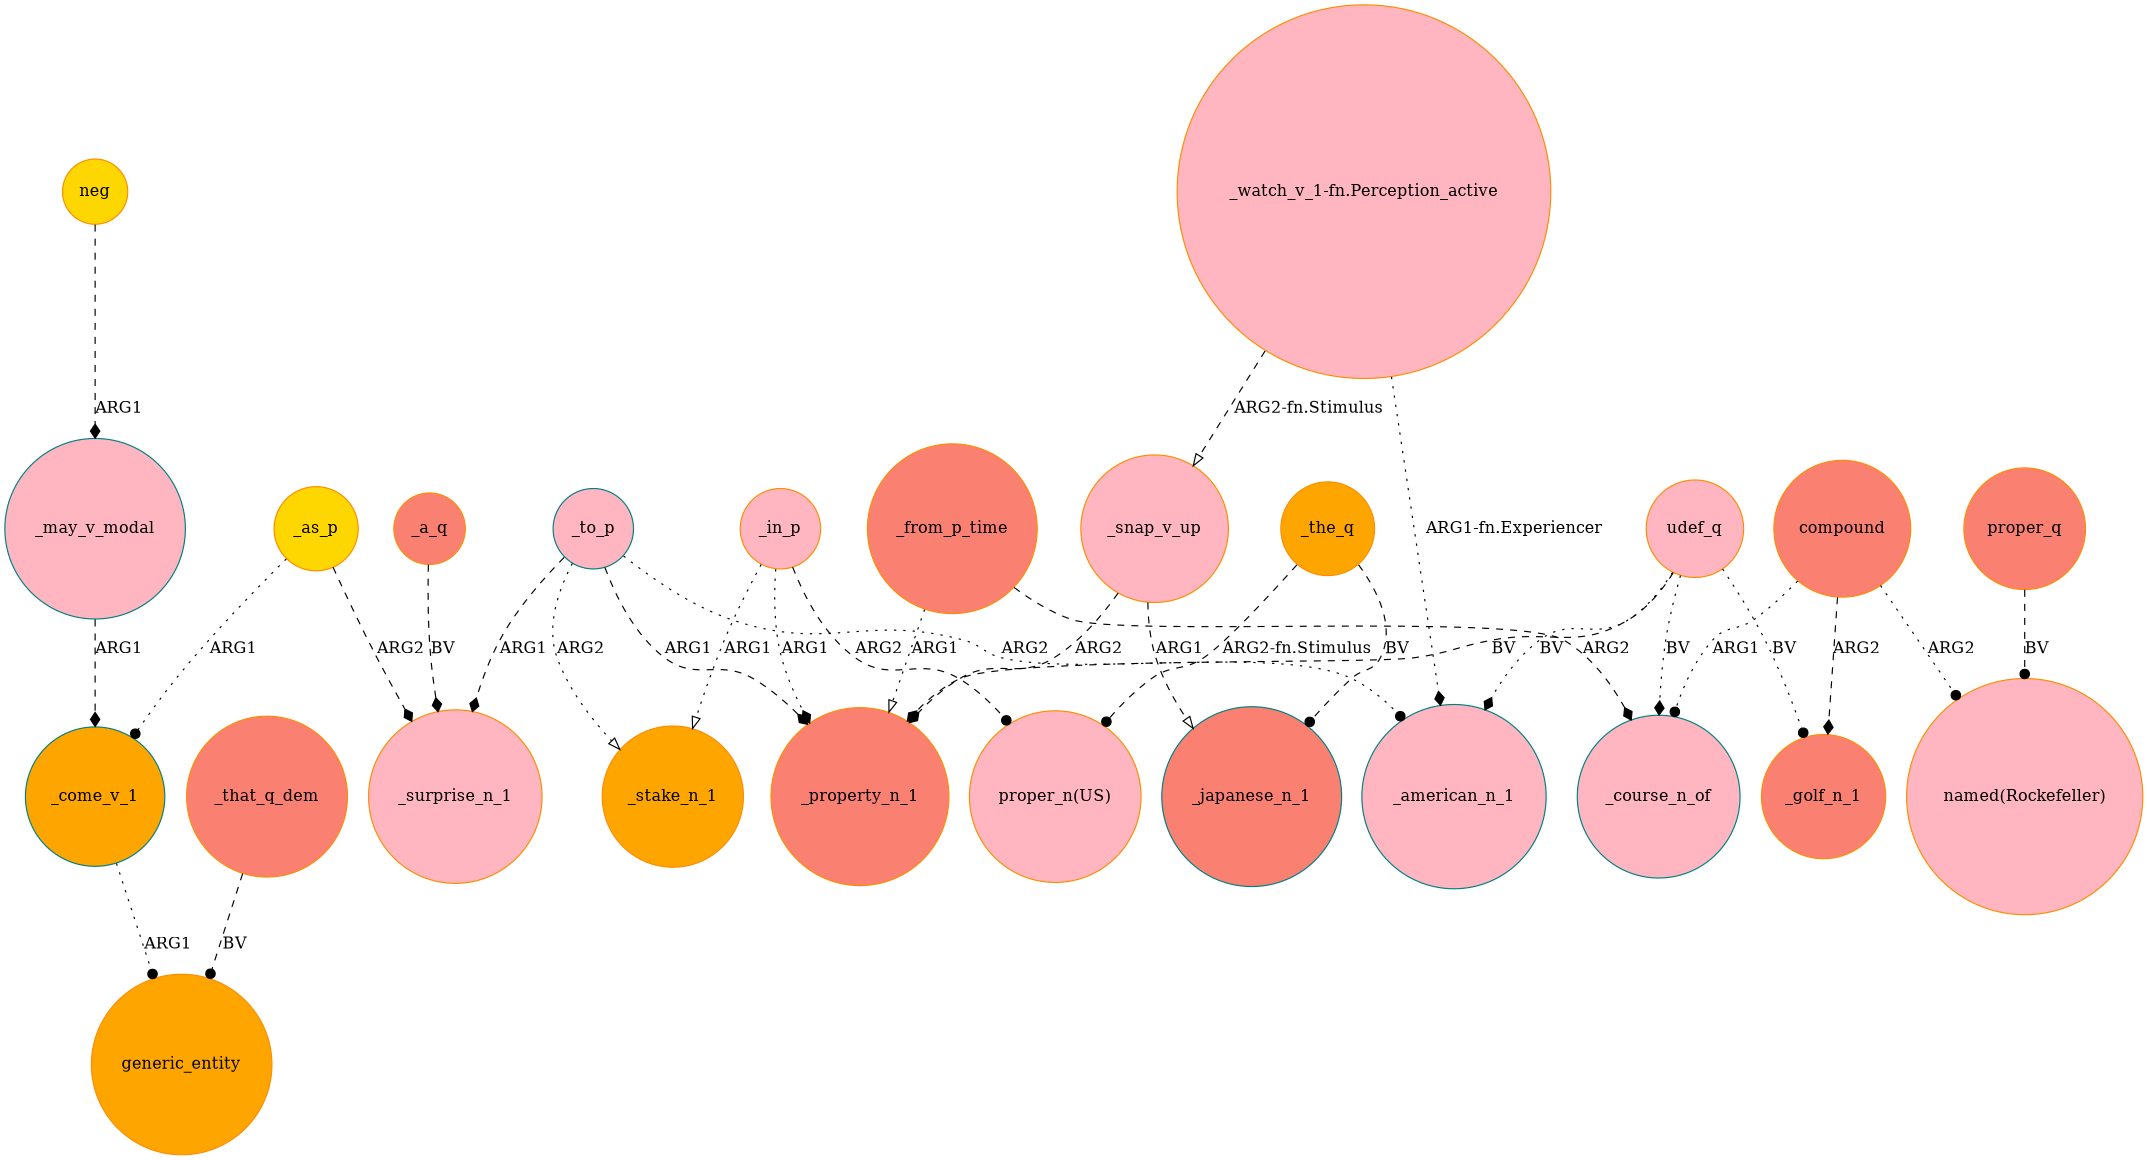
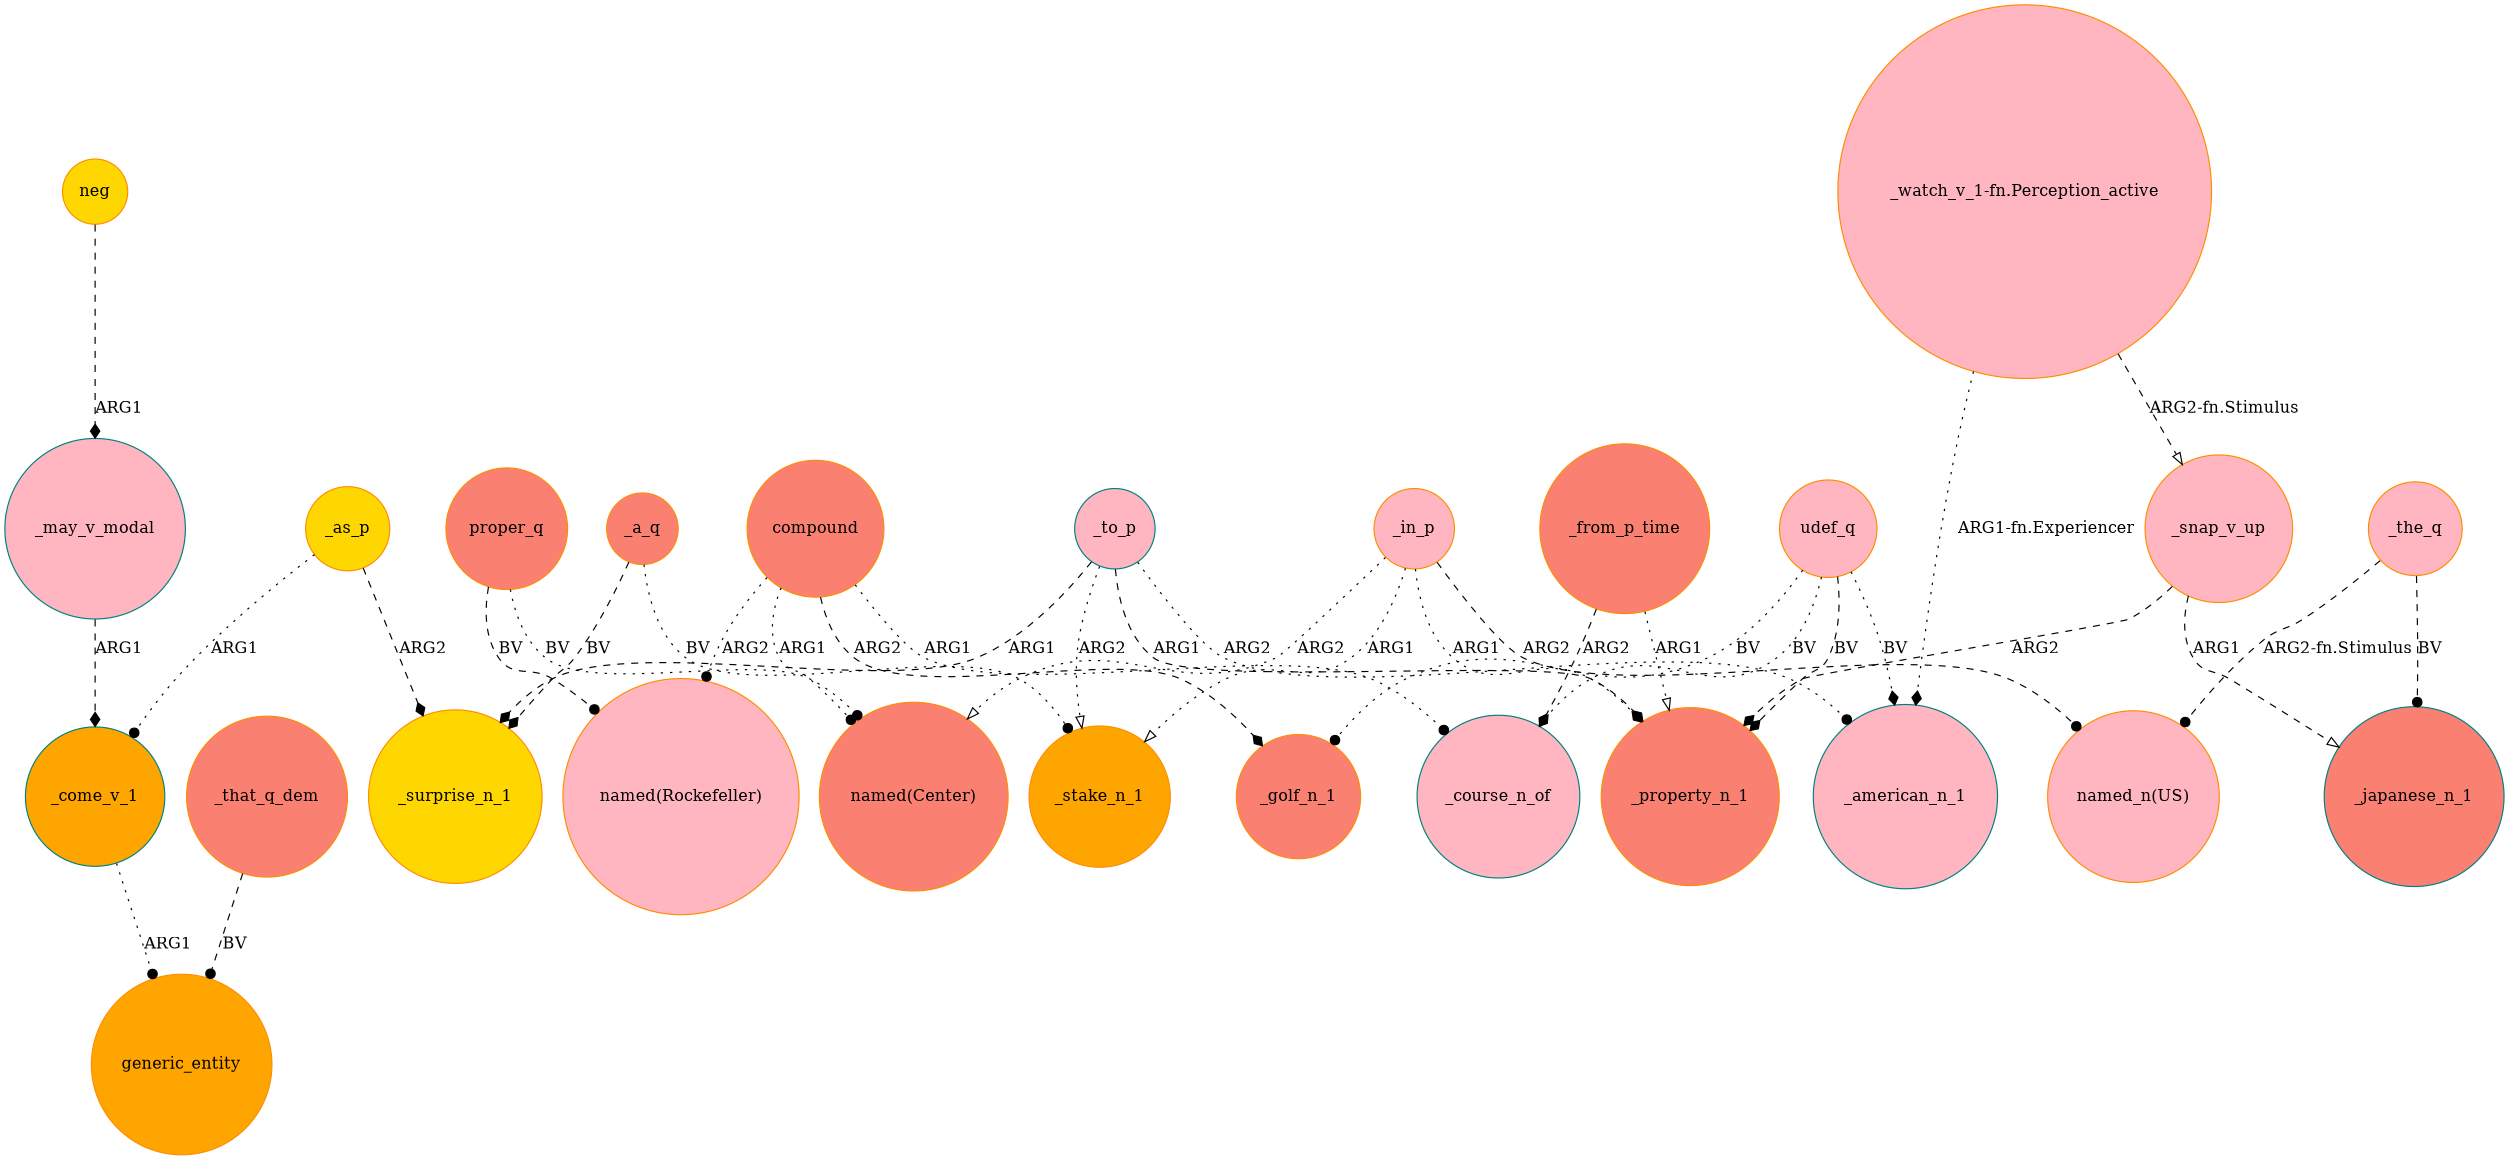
node "_the_q": fillcolor orange -> lightpink
edge "_a_q" -> "_stake_n_1": added, label "BV"
node "_surprise_n_1": fillcolor lightpink -> gold
node "named(Center)": added
node "proper_n(US)": label "proper_n(US)" -> "named_n(US)"
